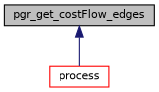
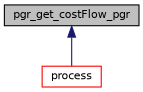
node "pgr_get_costFlow_edges": label "pgr_get_costFlow_edges" -> "pgr_get_costFlow_pgr"
